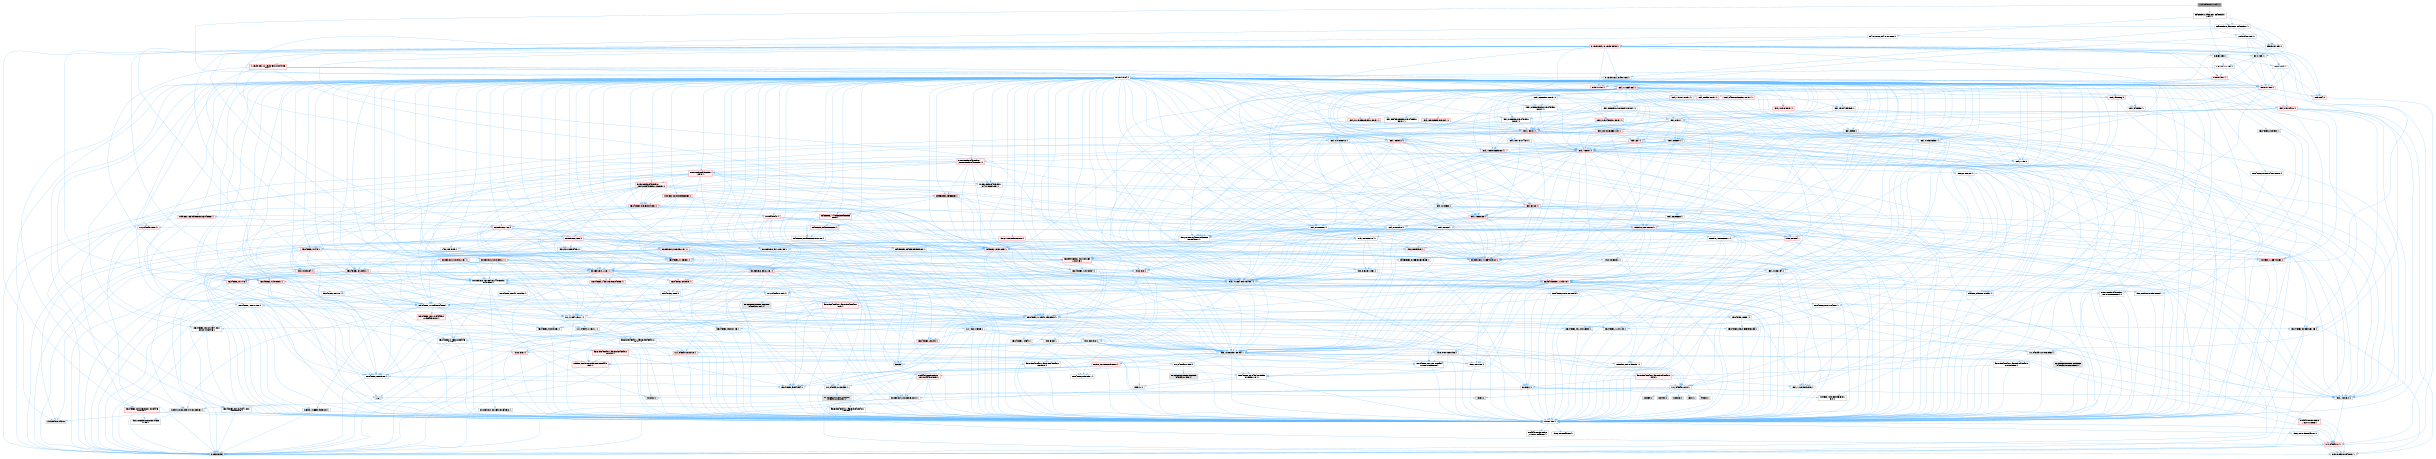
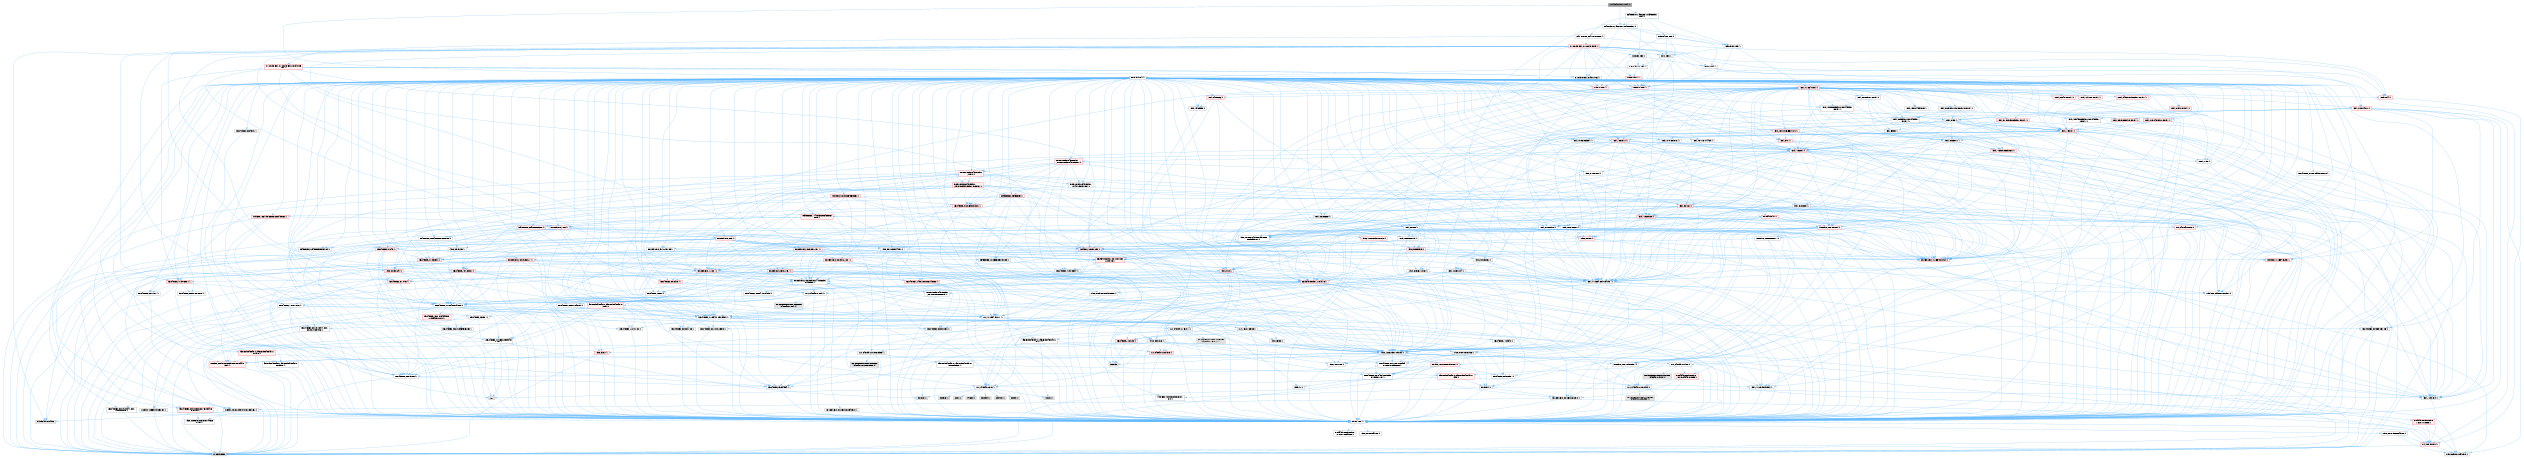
node "COMPILED_PLATFORM_HEADER (PlatformMemory.h)": added
node "stdio.h": added
node "GenericPlatform/GenericPlatform Atomics.h": removed
node "HAL/Platform.h": label "HAL/Platform.h" -> "HAL/LogMacros.h"
